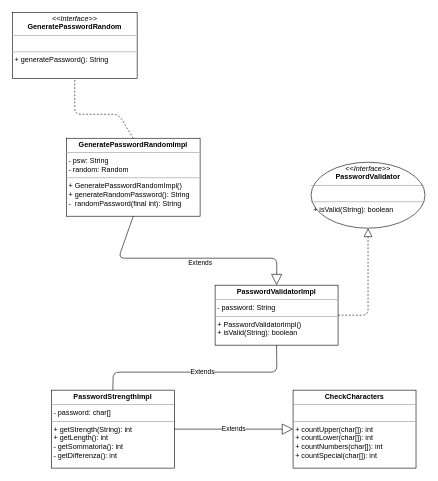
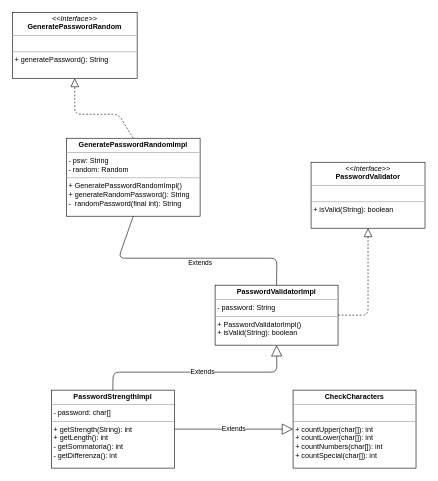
edge "<<Interface>> GeneratePasswordRandom + generatePassword(): String" -- "GeneratePasswordRandomImpl - psw: String - random: Random + GeneratePasswordRandomImpl() + generateRandomPassword(): String - randomPassword(final int): String": arrowhead none -> block
node "<<Interface>> PasswordValidator + isValid(String): boolean": shape ellipse -> rectangle
edge "GeneratePasswordRandomImpl - psw: String - random: Random + GeneratePasswordRandomImpl() + generateRandomPassword(): String - randomPassword(final int): String" -> "PasswordValidatorImpl - password: String + PasswordValidatorImpl() + isValid(String): boolean": arrowhead block -> none
edge "PasswordValidatorImpl - password: String + PasswordValidatorImpl() + isValid(String): boolean" -- "PasswordStrengthImpl - password: char[] + getStrength(String): int + getLength(): int - getSommatoria(): int - getDifferenza(): int": arrowhead none -> block
